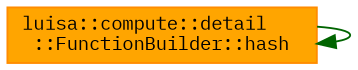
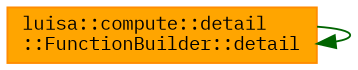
node "luisa::compute::detail ::FunctionBuilder::hash": label "luisa::compute::detail ::FunctionBuilder::hash" -> "luisa::compute::detail ::FunctionBuilder::detail"
